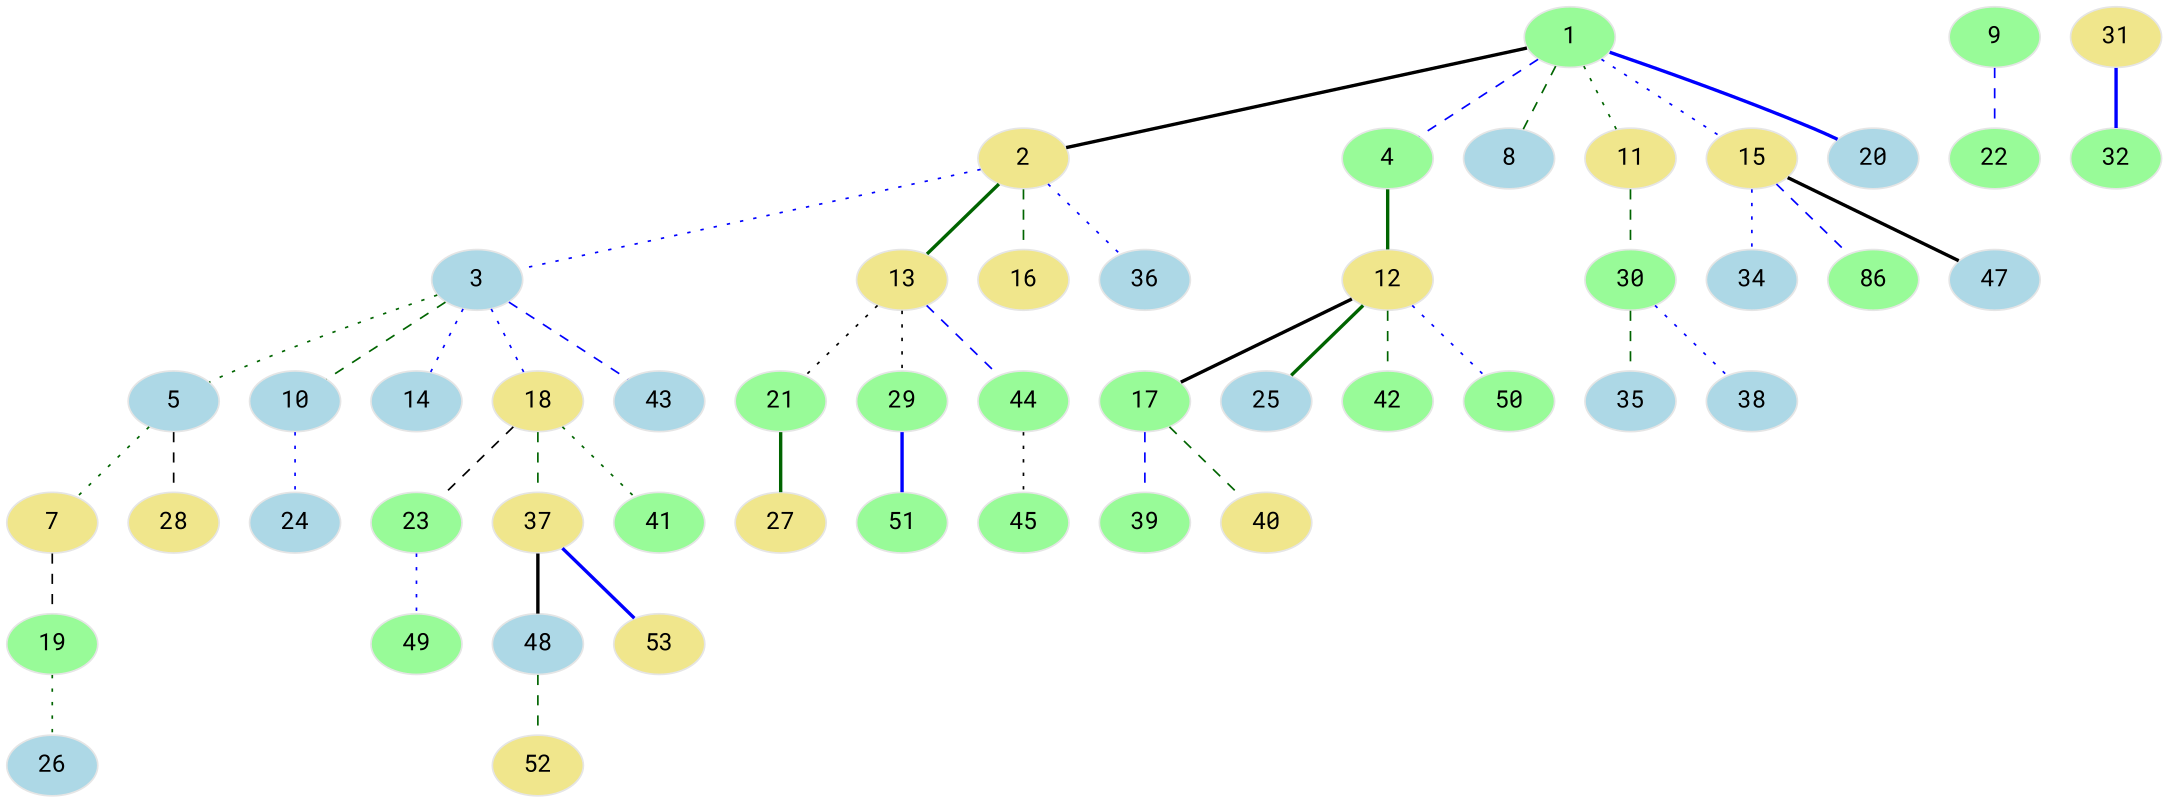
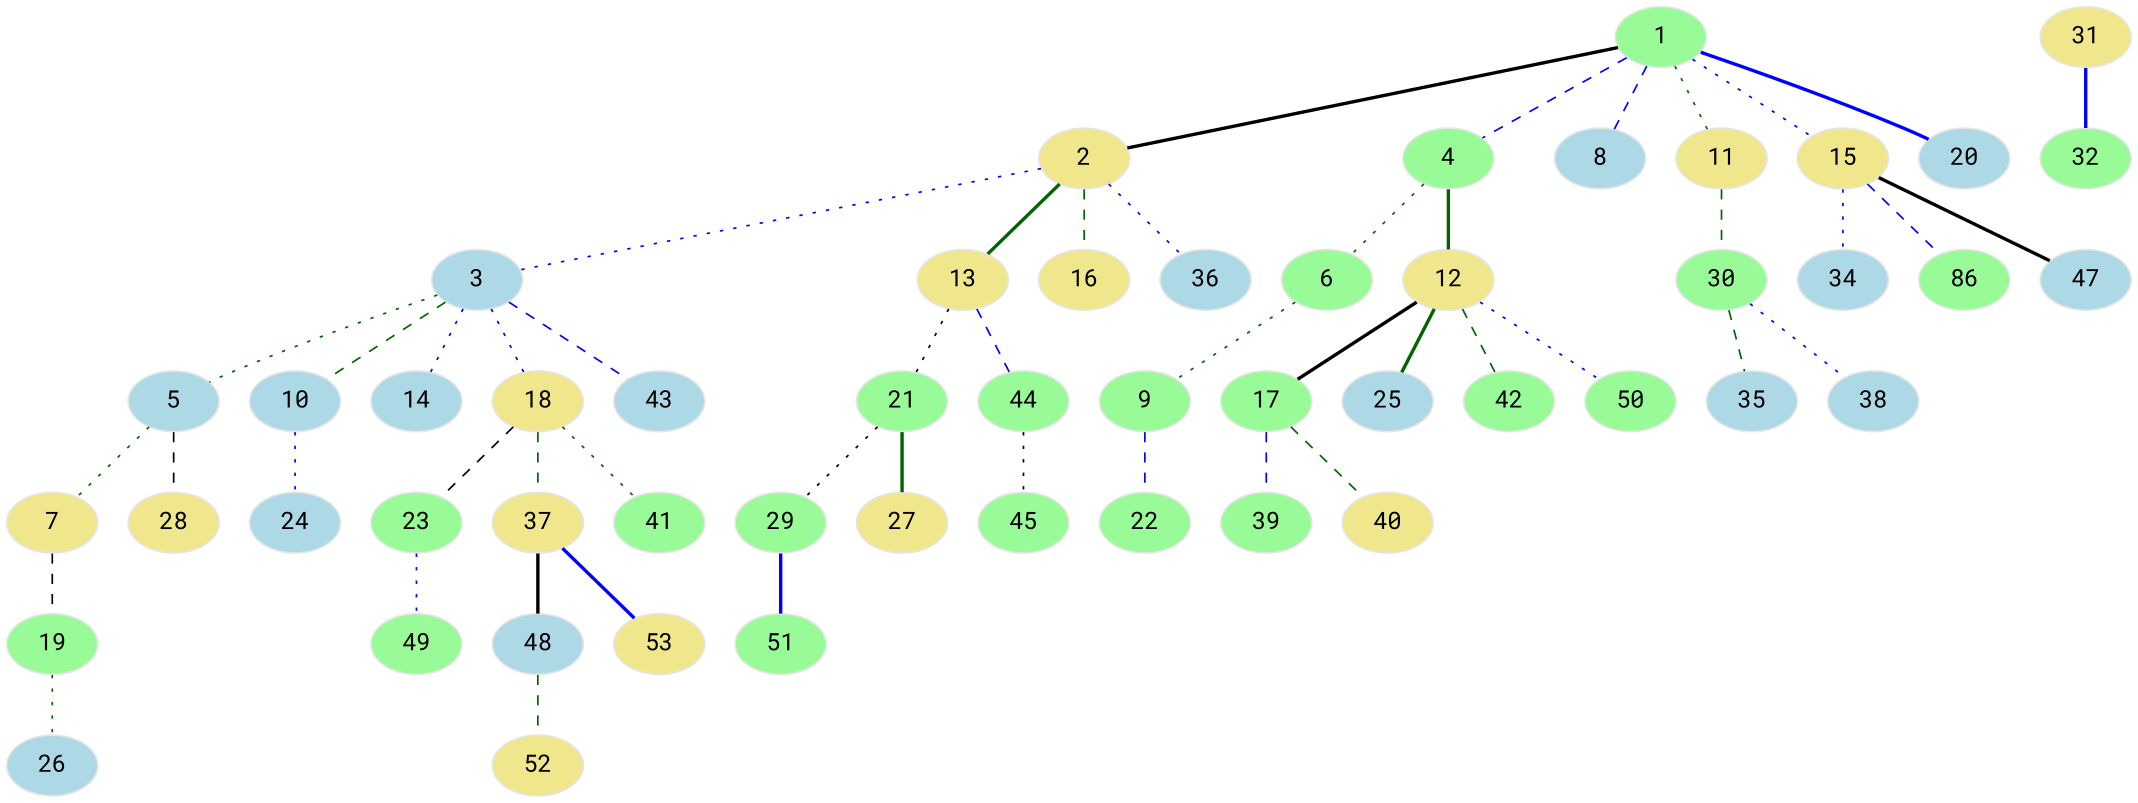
edge "1" -- "8": color darkgreen -> blue
node "6": added
edge "13" -- "29": now "21" -- "29"
